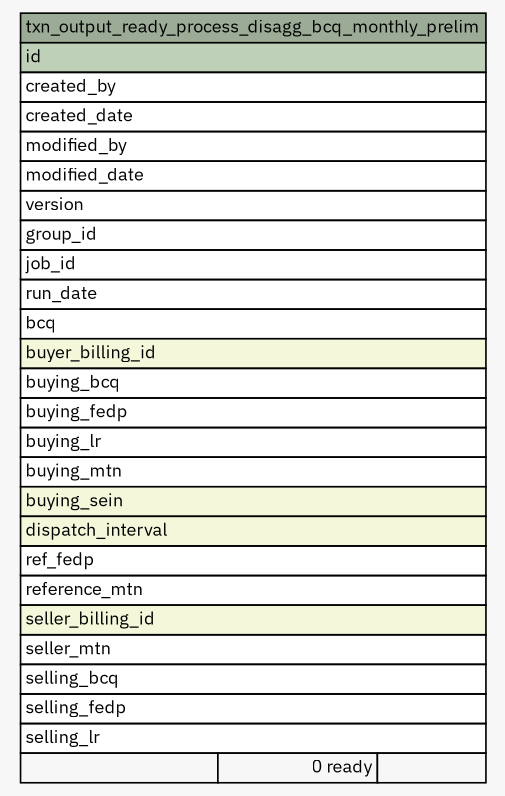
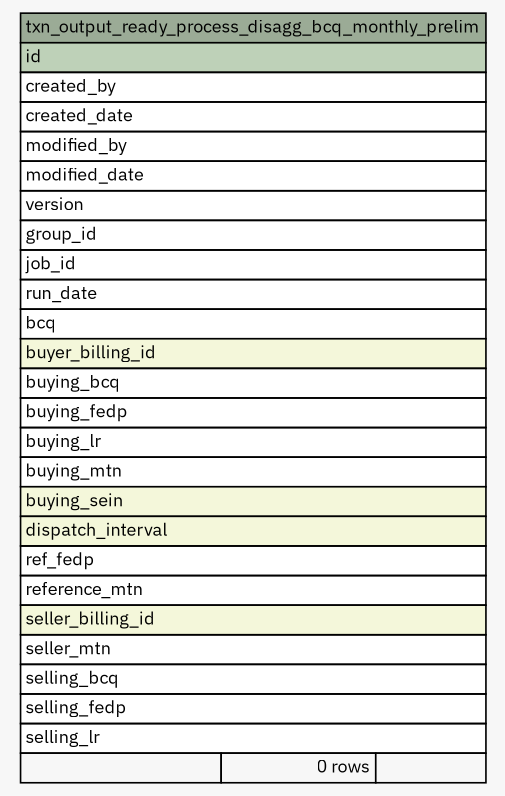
node "txn_output_ready_process_disagg_bcq_monthly_prelim": text "0 ready" -> "0 rows"
